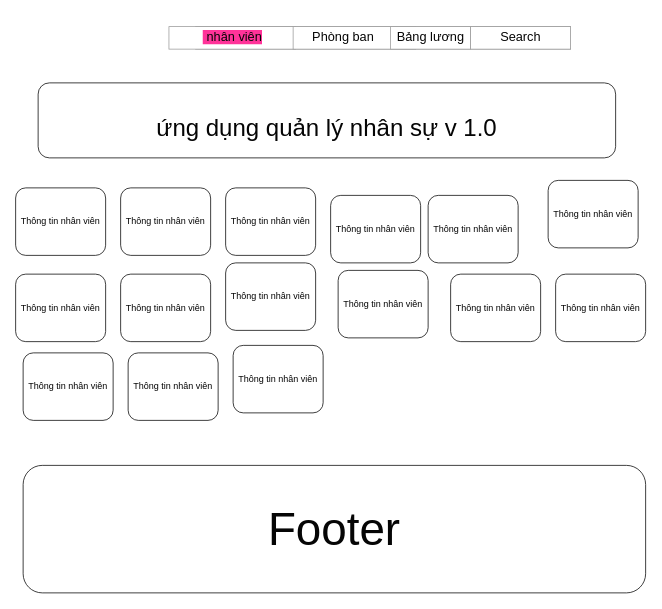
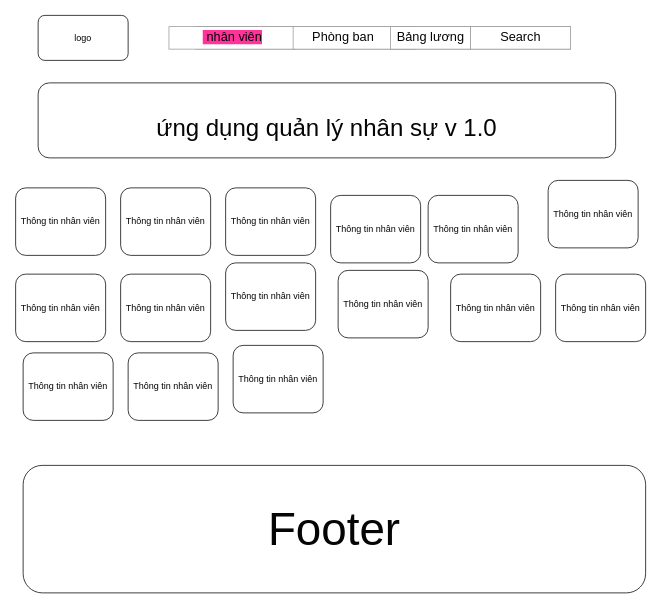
node "logo": added
